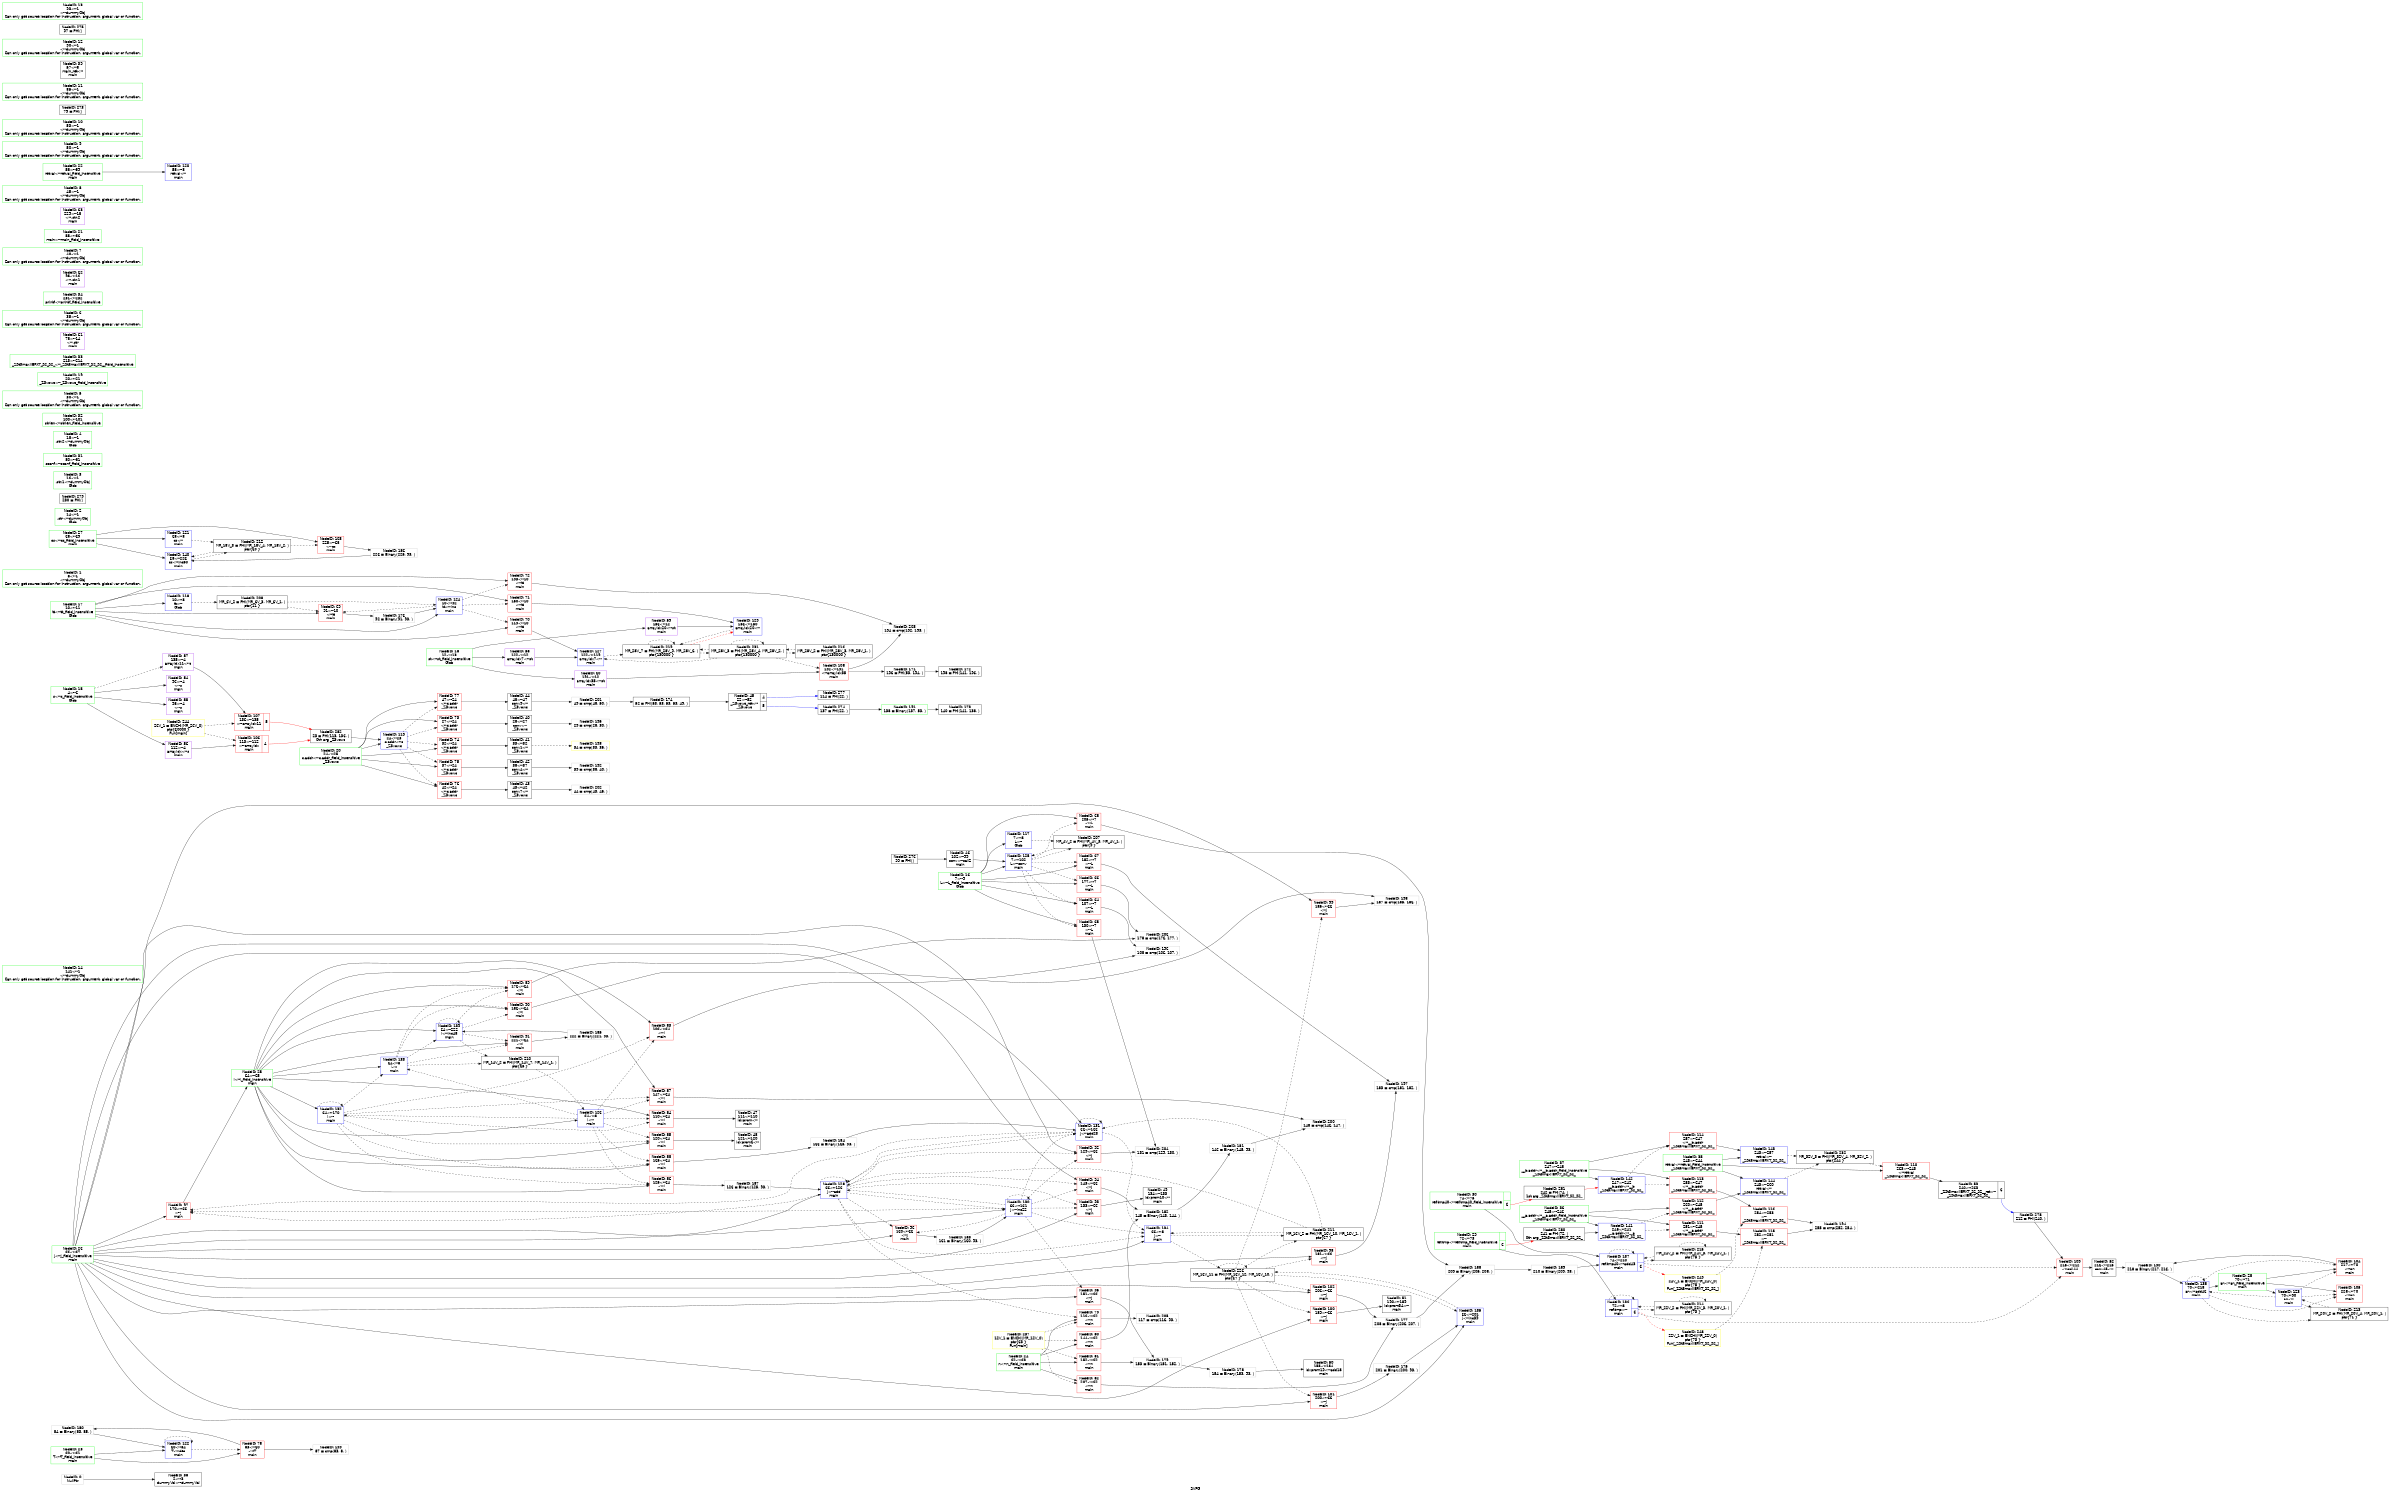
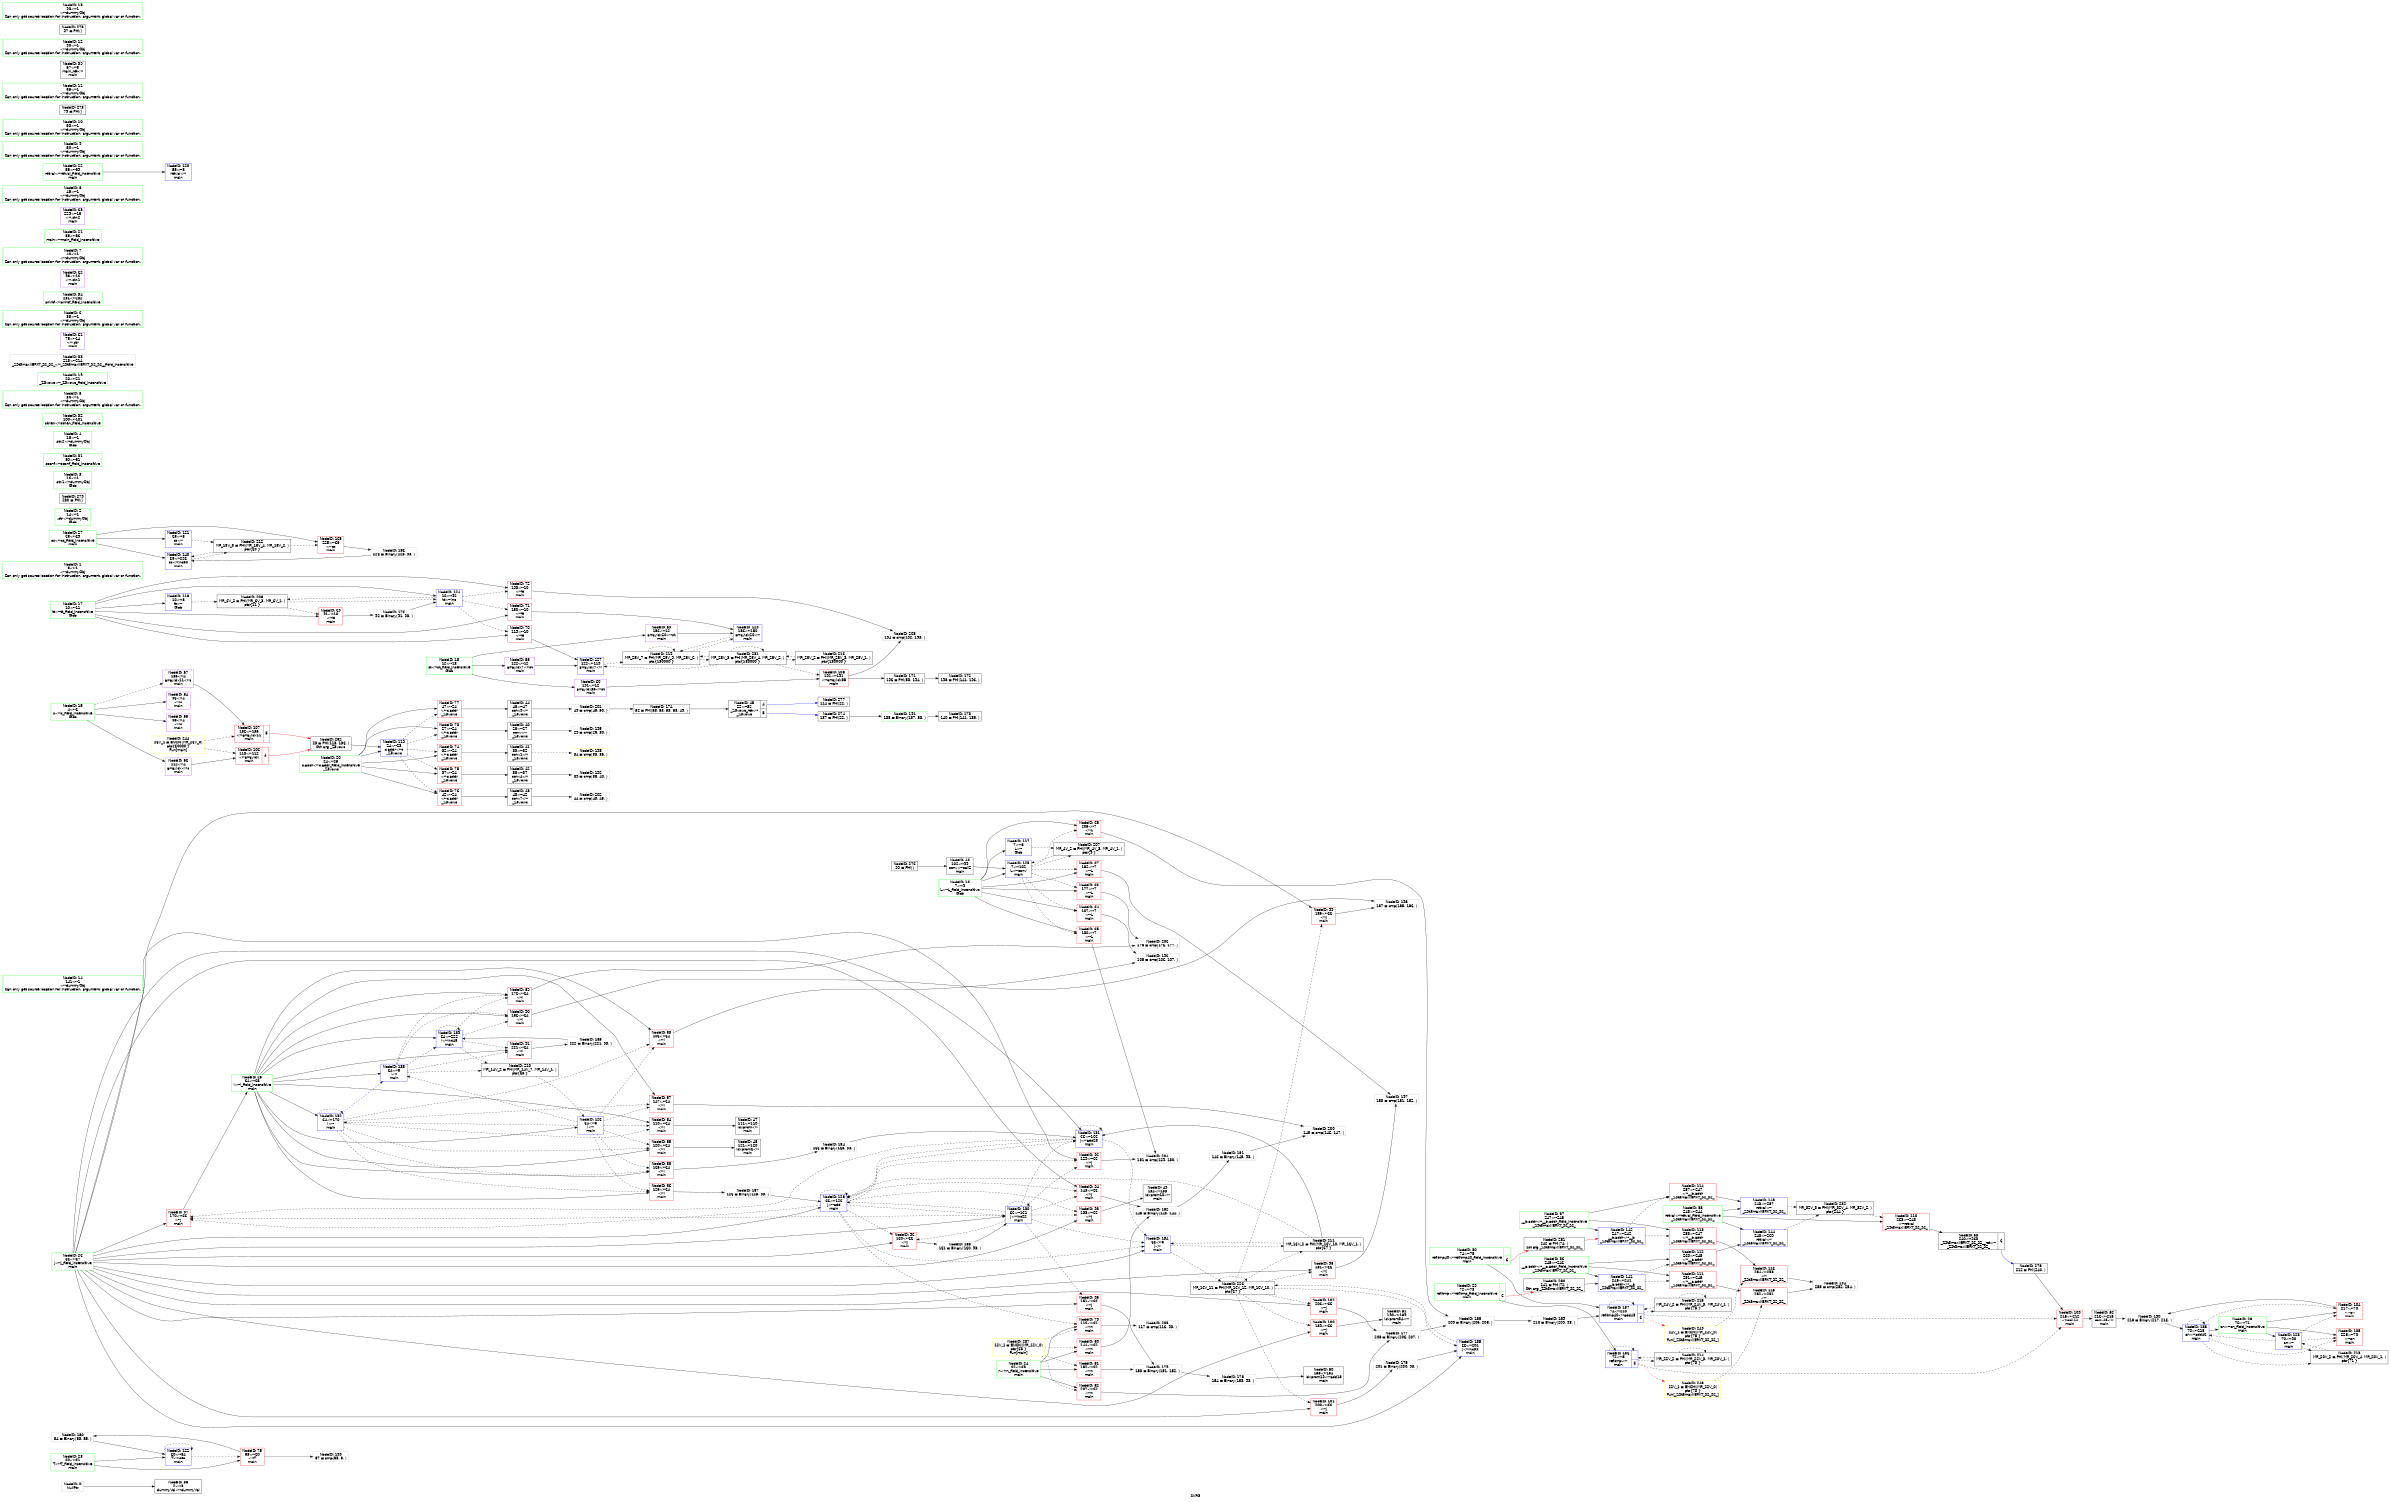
node "NodeID: 33": color green -> grey
edge "NodeID: 124" -> "NodeID: 69": now "NodeID: 124" -> "NodeID: 208"
edge "NodeID: 219" -> "NodeID: 129": color red -> black
edge "NodeID: 132" -> "NodeID: 133": color black -> blue
edge "NodeID: 211" -> "NodeID: 131": style dashed -> solid
